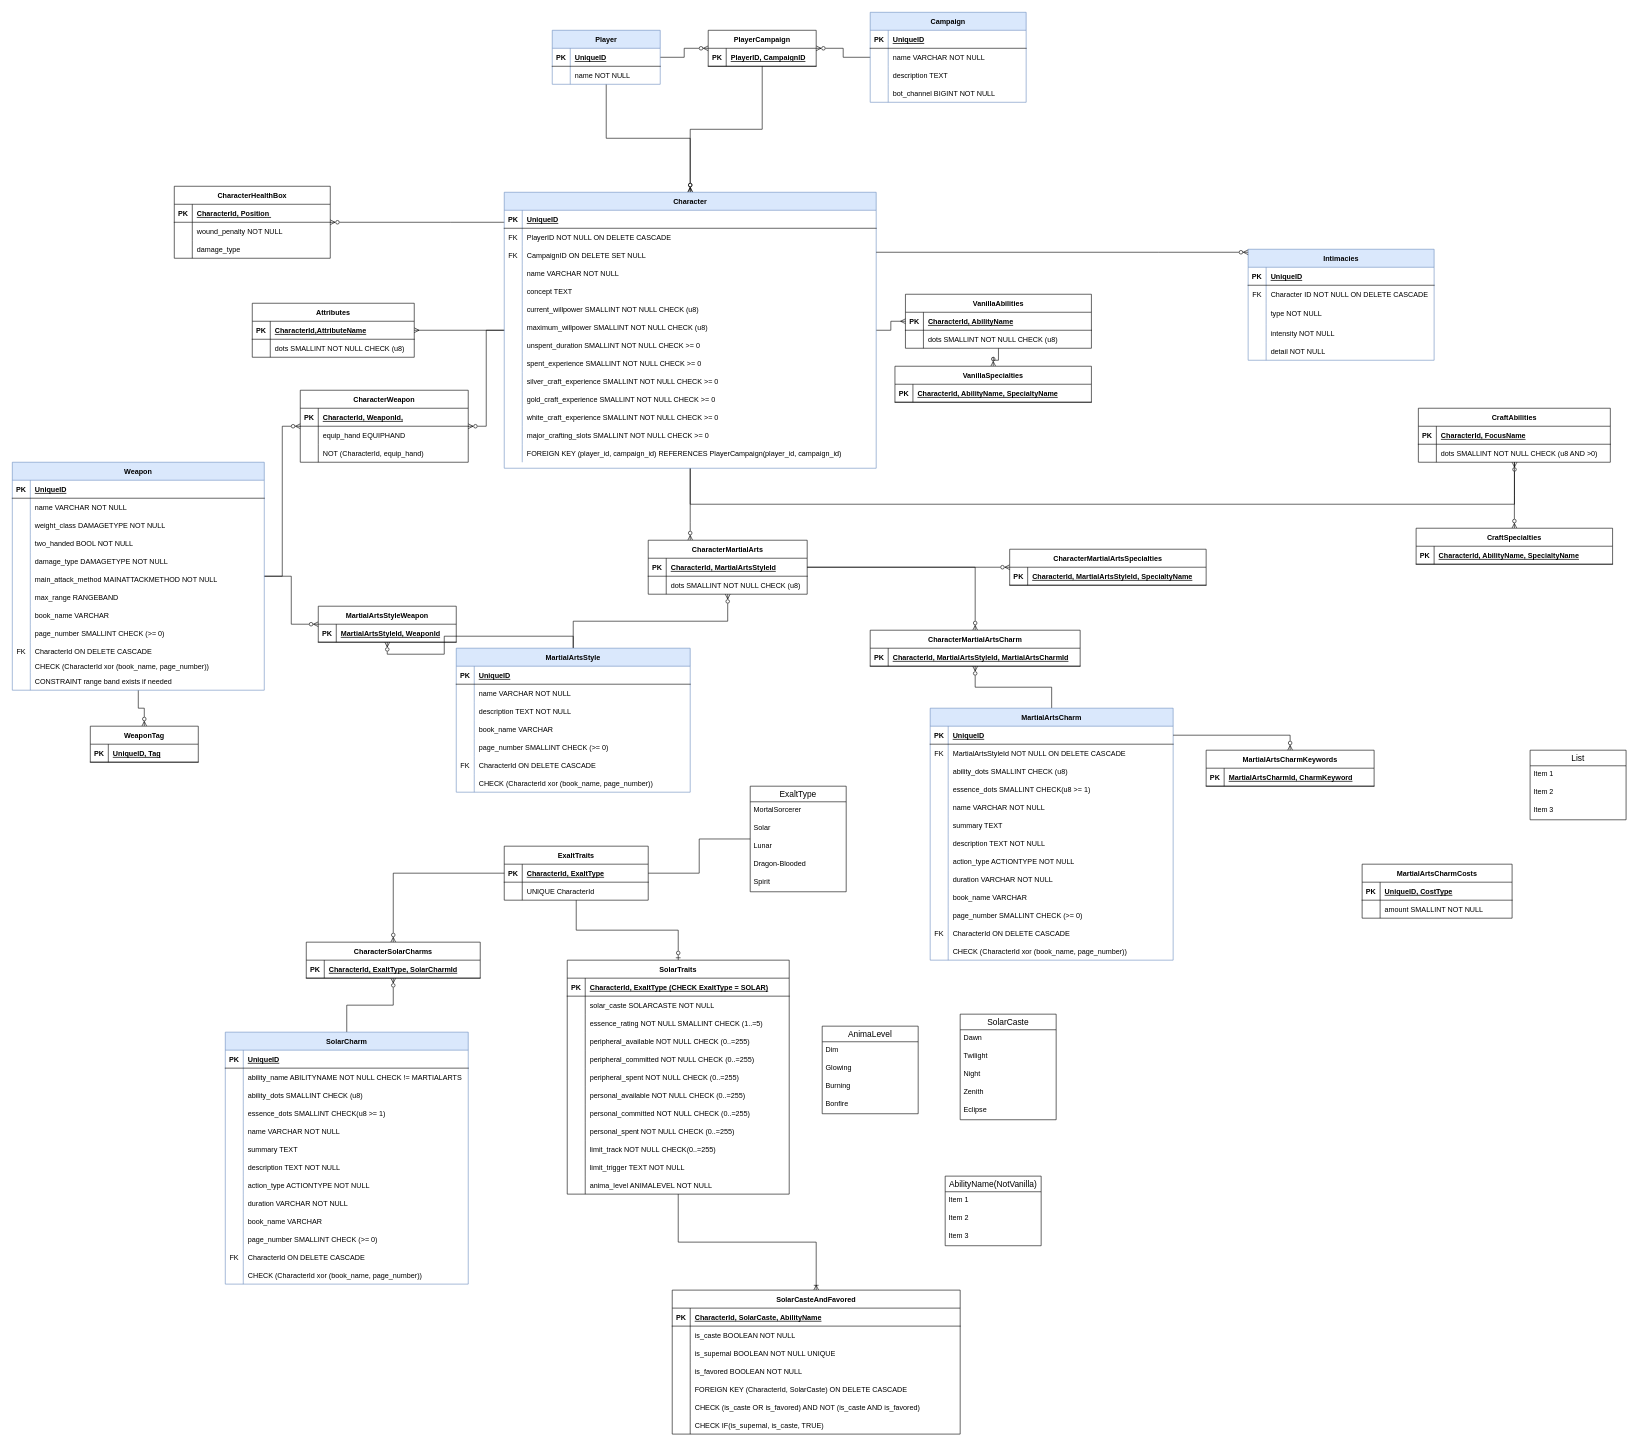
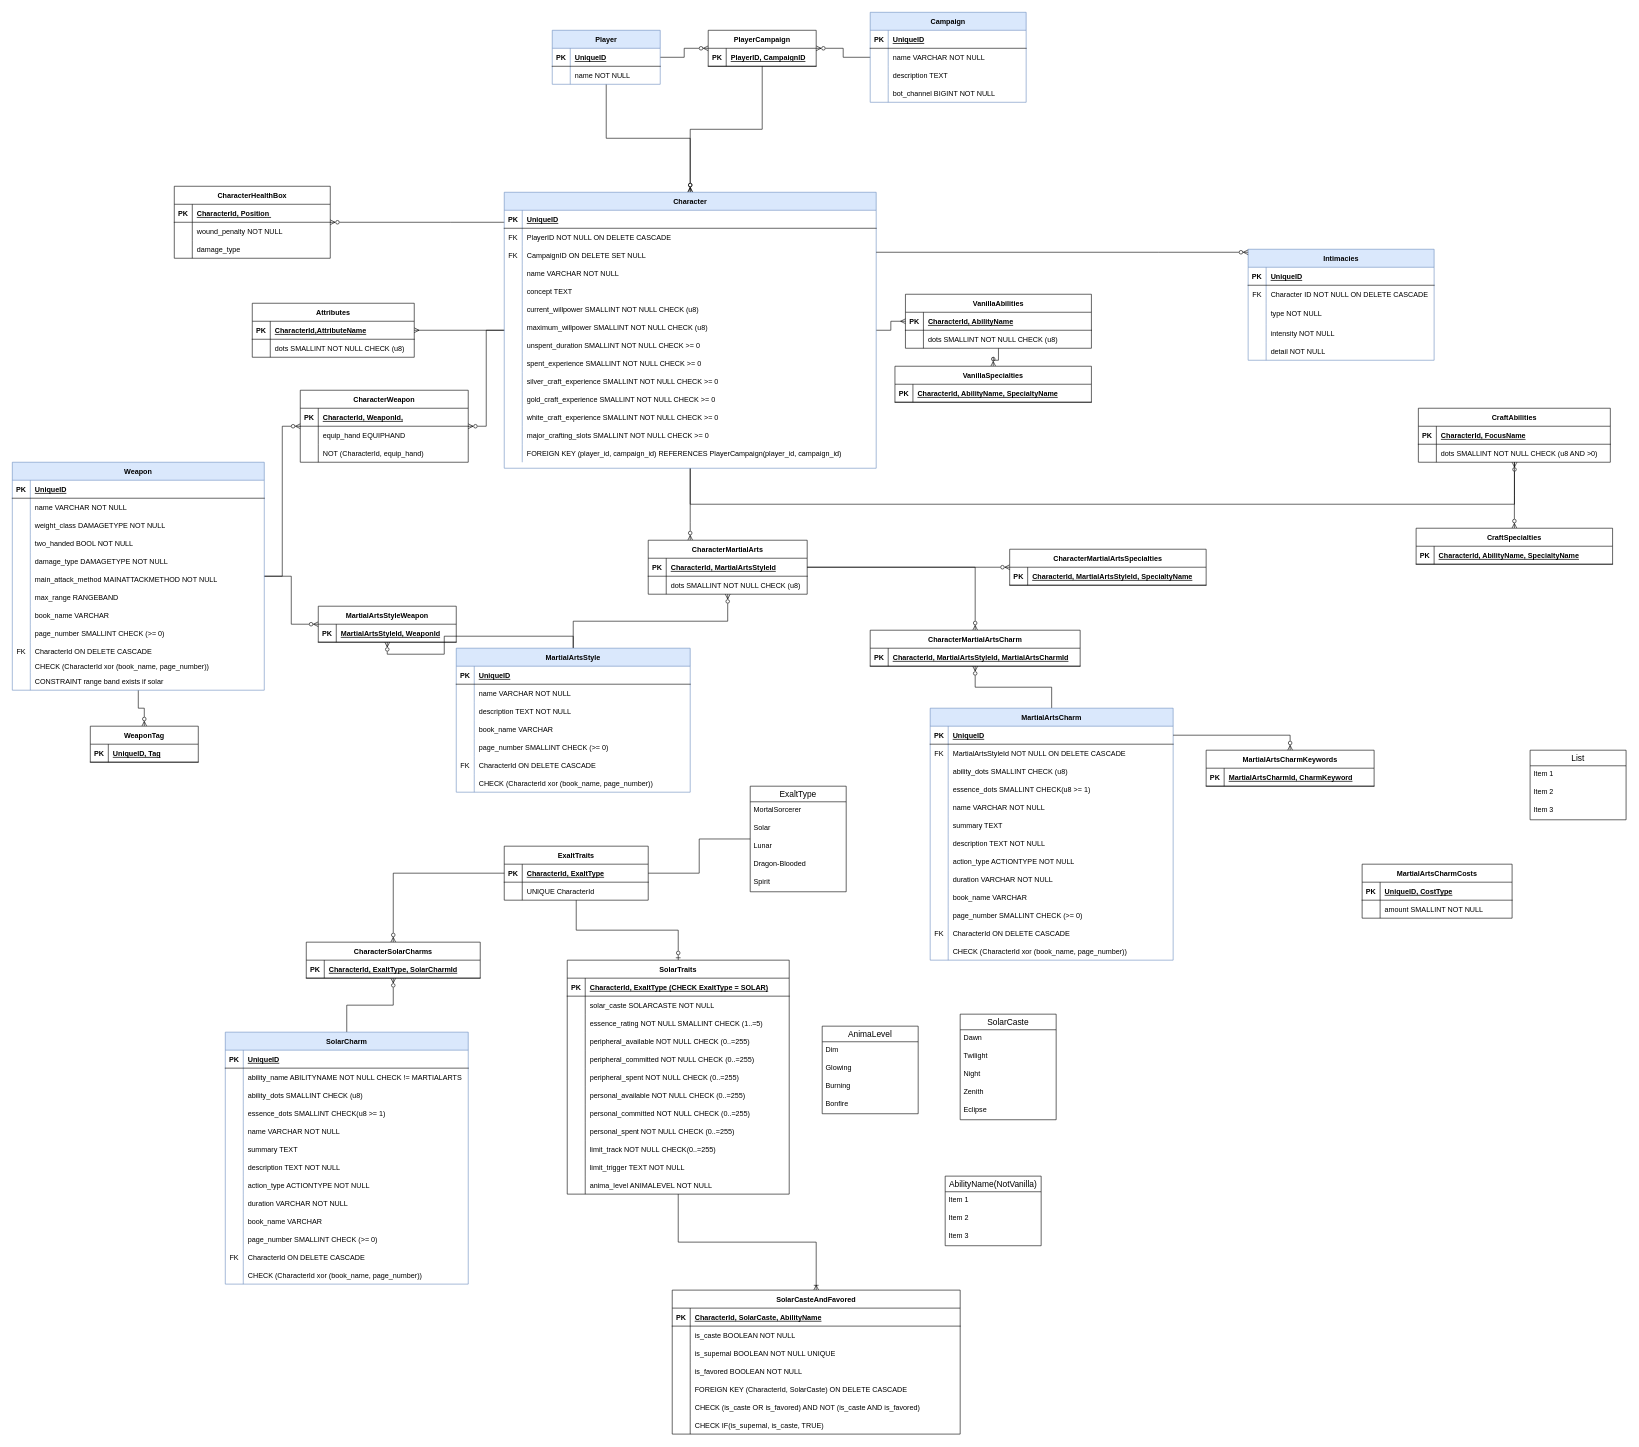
node "CONSTRAINT range band exists if needed": label "CONSTRAINT range band exists if needed" -> "CONSTRAINT range band exists if solar"
